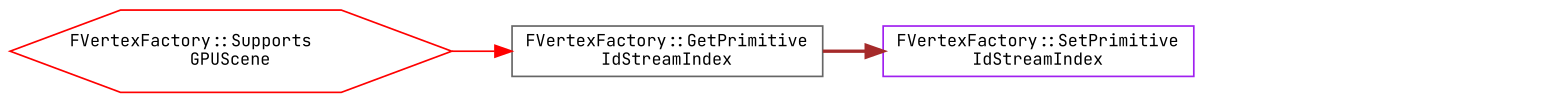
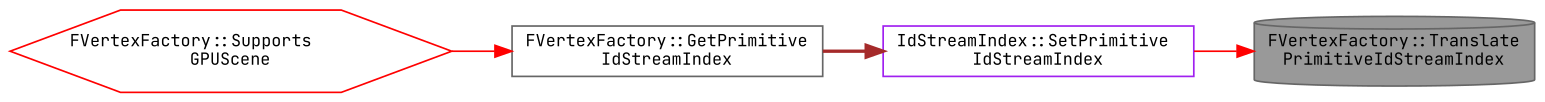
node "FVertexFactory::SetPrimitive IdStreamIndex": label "FVertexFactory::SetPrimitive IdStreamIndex" -> "IdStreamIndex::SetPrimitive IdStreamIndex"
node "FVertexFactory::Translate PrimitiveIdStreamIndex": added
